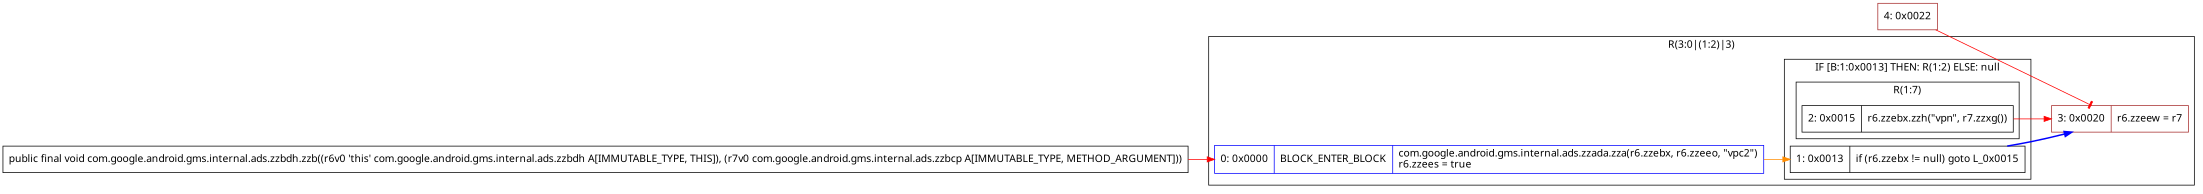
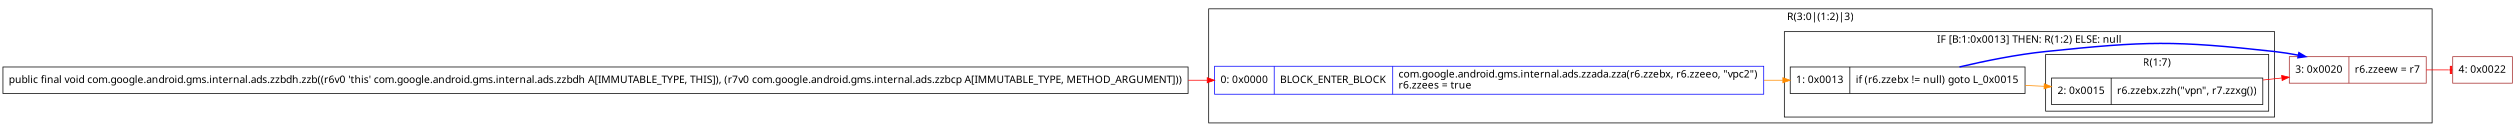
edge "4: 0x0022" -> "3: 0x0020": reversed
edge "1: 0x0013" -> "2: 0x0015": added
